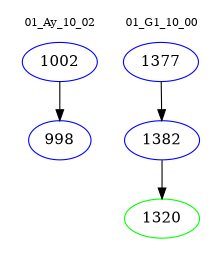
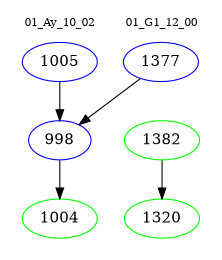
cluster "01_G1_10_00": label "01_G1_10_00" -> "01_G1_12_00"
node "1002": label "1002" -> "1005"
edge "1377" -> "1382": now "1377" -> "998"
node "1382": color blue -> green
node "1004": added
